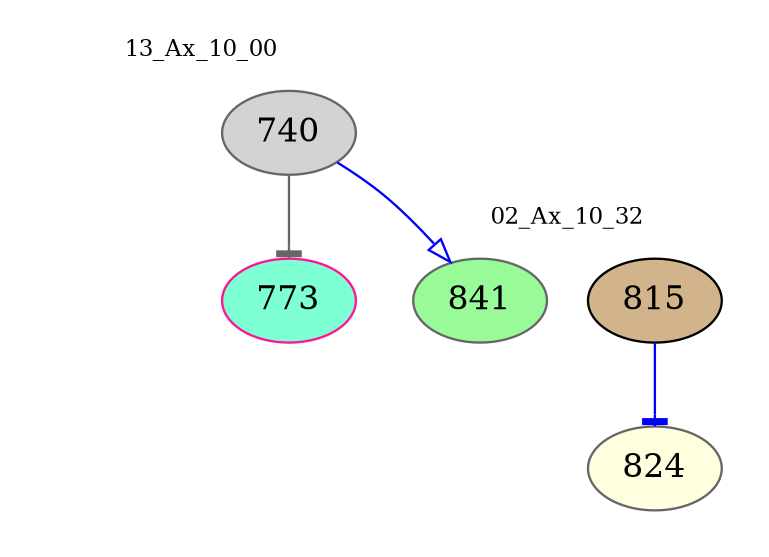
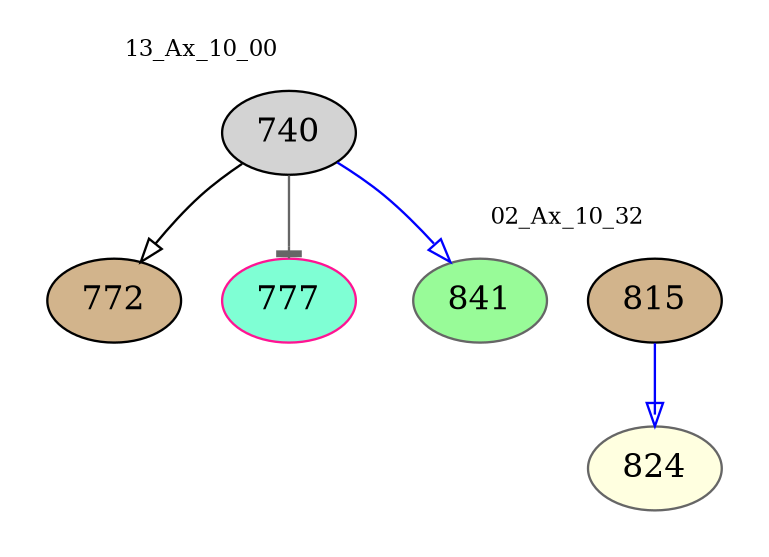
node "740": color gray40 -> black
node "772": added
node "773": label "773" -> "777"
edge "815" -> "824": arrowhead tee -> onormal
